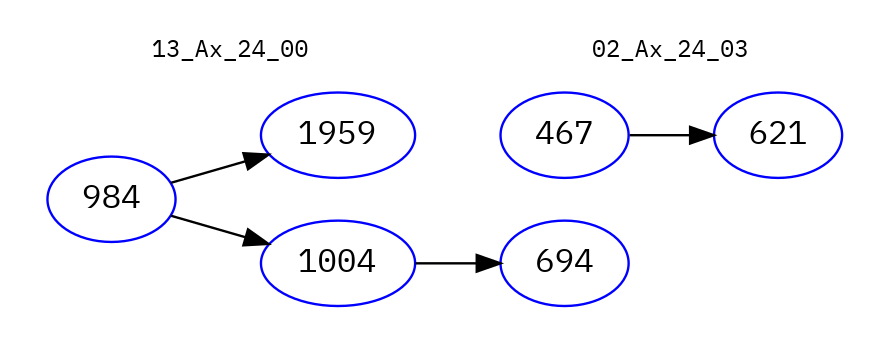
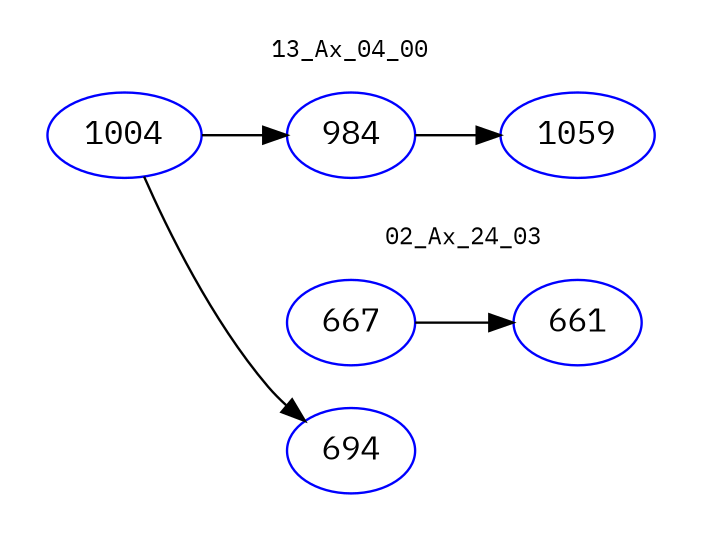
cluster "13_Ax_24_00": label "13_Ax_24_00" -> "13_Ax_04_00"
node "1959": label "1959" -> "1059"
node "467": label "467" -> "667"
node "621": label "621" -> "661"
edge "984" -> "1004": reversed
